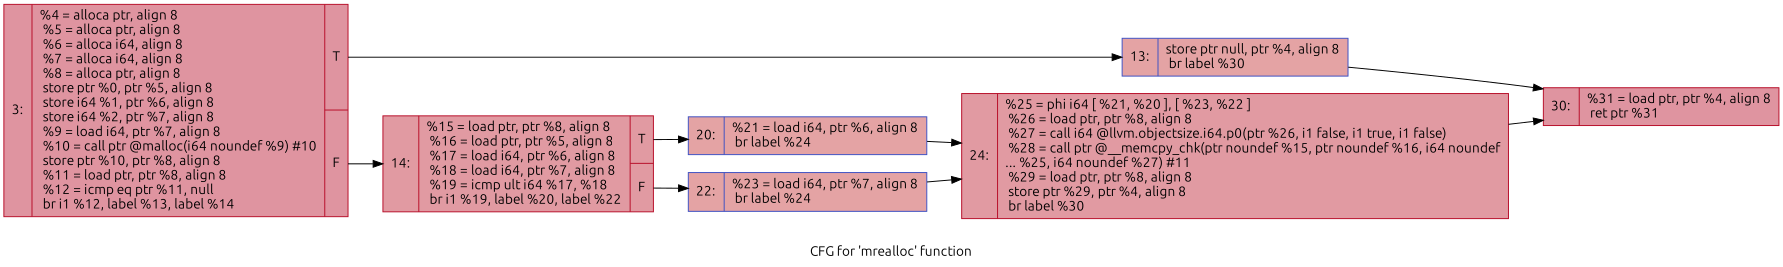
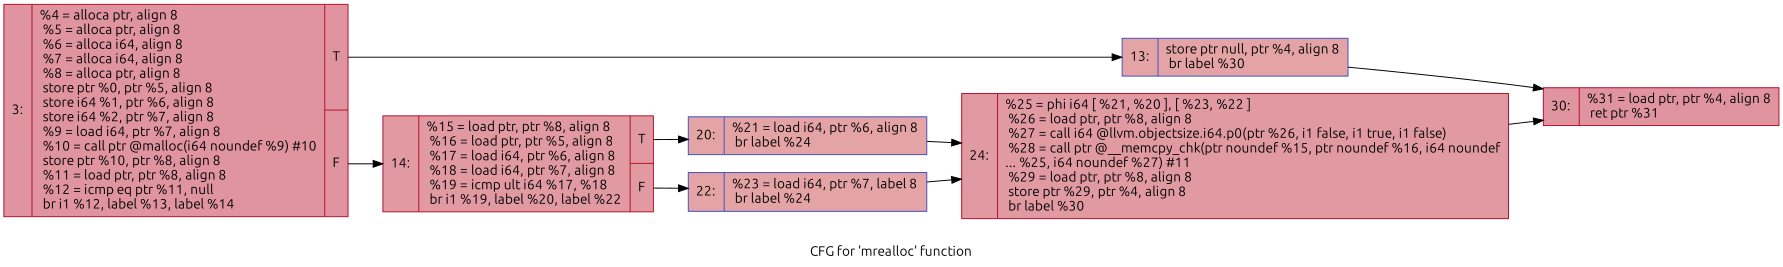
node "22:": text "%23 = load i64, ptr %7, align 8" -> "%23 = load i64, ptr %7, label 8"
